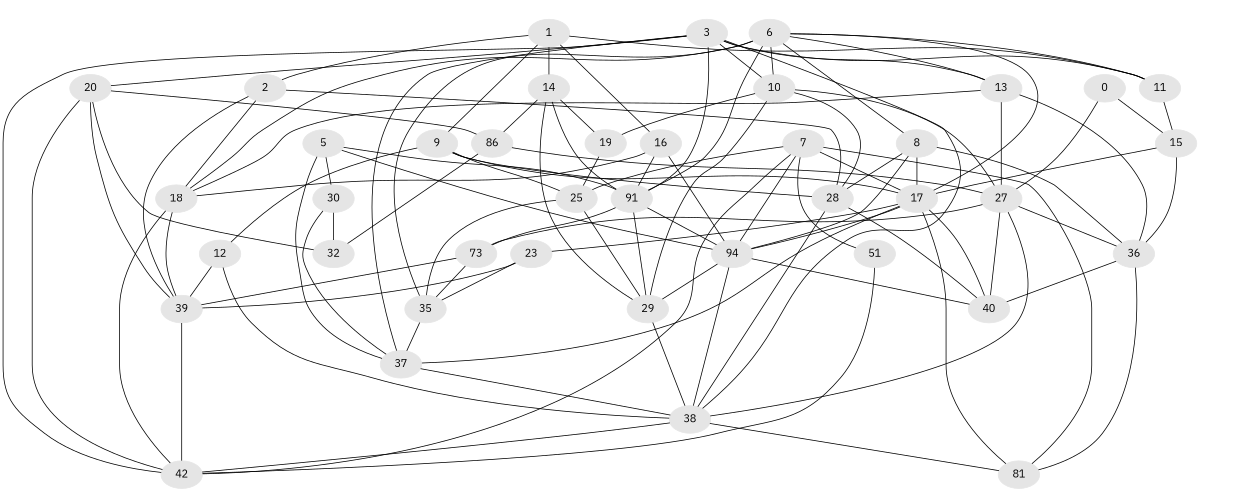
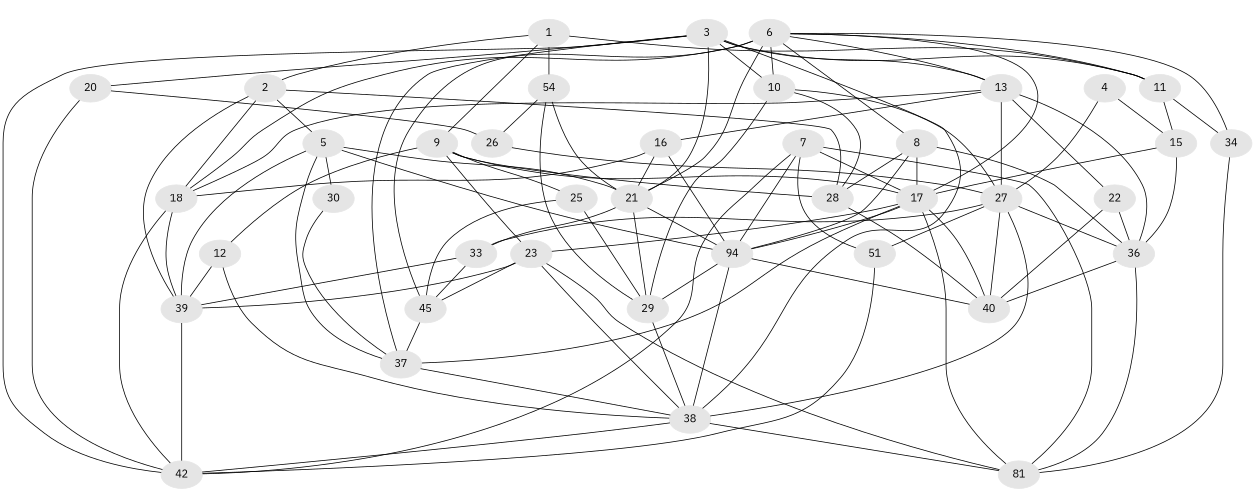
node "14": label "14" -> "54"
edge "1" -- "16": now "13" -- "16"
node "0": label "0" -> "4"
edge "2" -- "5": added
node "86": label "86" -> "26"
node "19": removed
node "34": added
edge "7" -- "25": removed
edge "9" -- "23": added
node "91": label "91" -> "21"
node "22": added
edge "20" -- "39": now "5" -- "39"
edge "27" -- "51": added
node "32": removed
node "73": label "73" -> "33"
node "35": label "35" -> "45"
edge "28" -- "38": now "23" -- "38"
edge "23" -- "81": added
